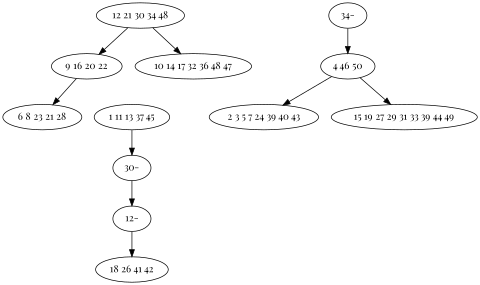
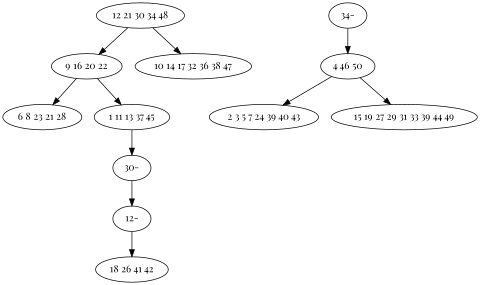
node "10 14 17 32 36 48 47": label "10 14 17 32 36 48 47" -> "10 14 17 32 36 38 47"
edge "9 16 20 22" -> "1 11 13 37 45": added
